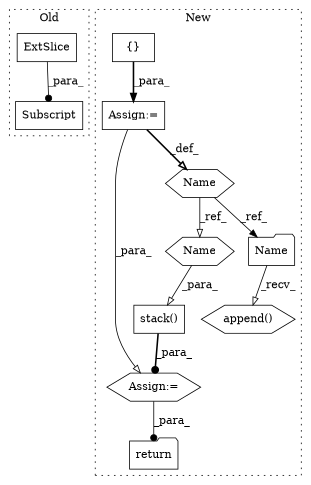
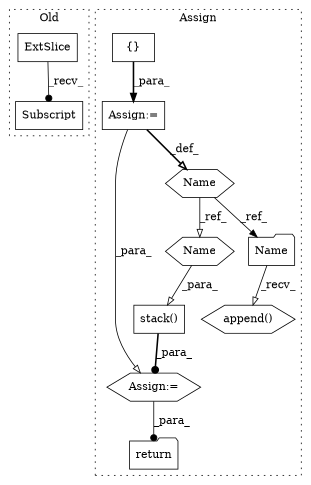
cluster "New": label "New" -> "Assign"
edge "ExtSlice" -> "Subscript": label "_para_" -> "_recv_"
